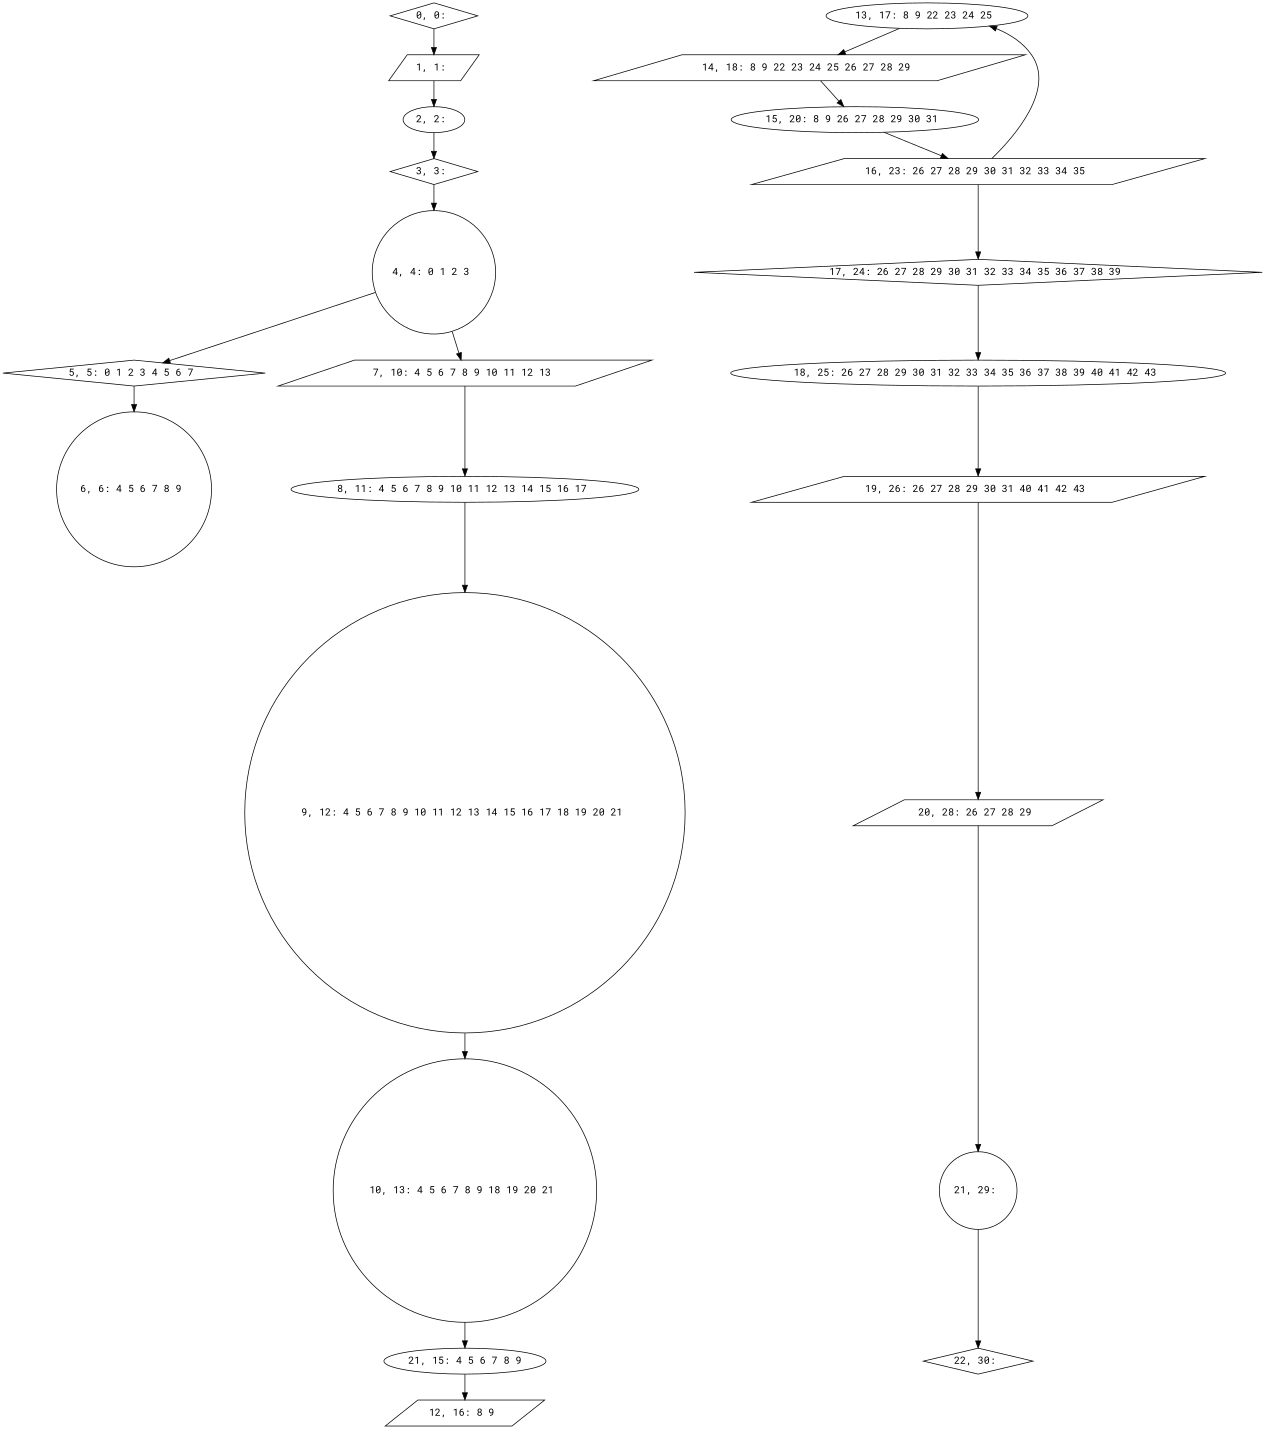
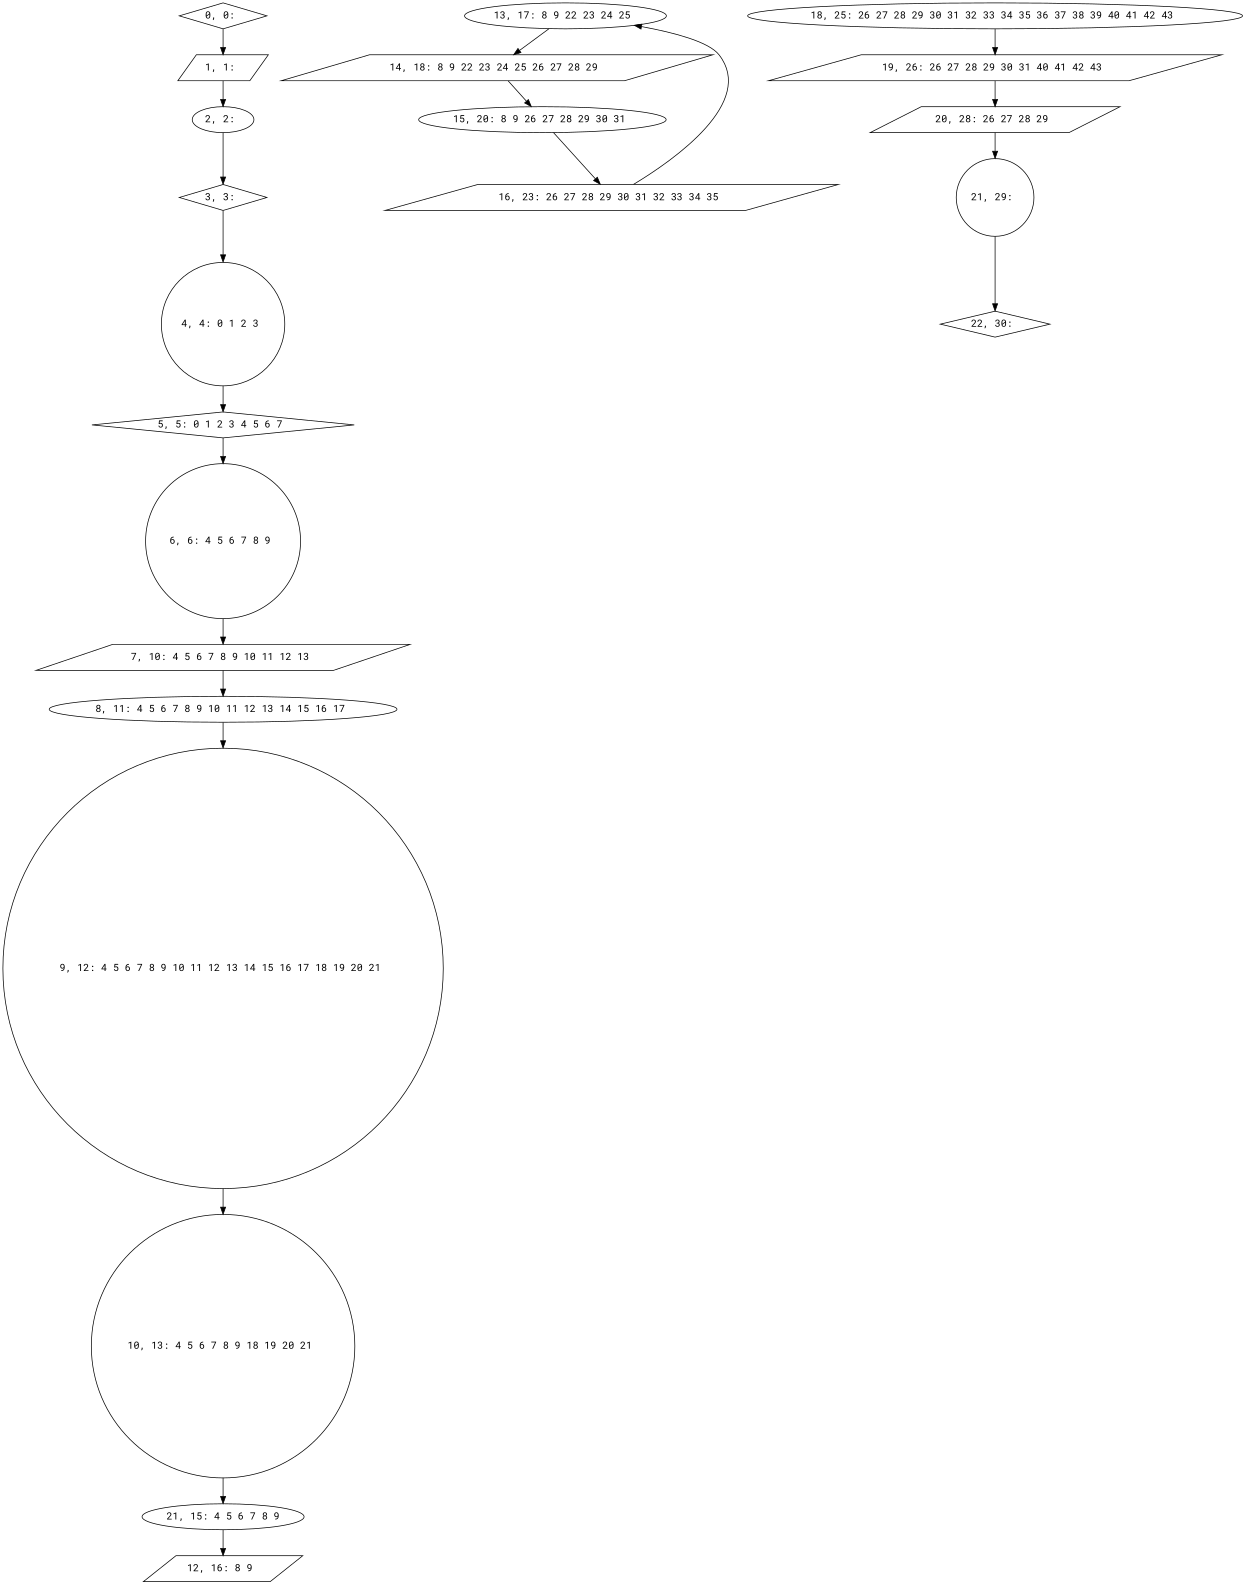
node "17, 24: 26 27 28 29 30 31 32 33 34 35 36 37 38 39": removed
edge "4, 4: 0 1 2 3" -> "7, 10: 4 5 6 7 8 9 10 11 12 13": now "6, 6: 4 5 6 7 8 9" -> "7, 10: 4 5 6 7 8 9 10 11 12 13"
